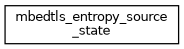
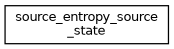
node "mbedtls_entropy_source _state": label "mbedtls_entropy_source _state" -> "source_entropy_source _state"
